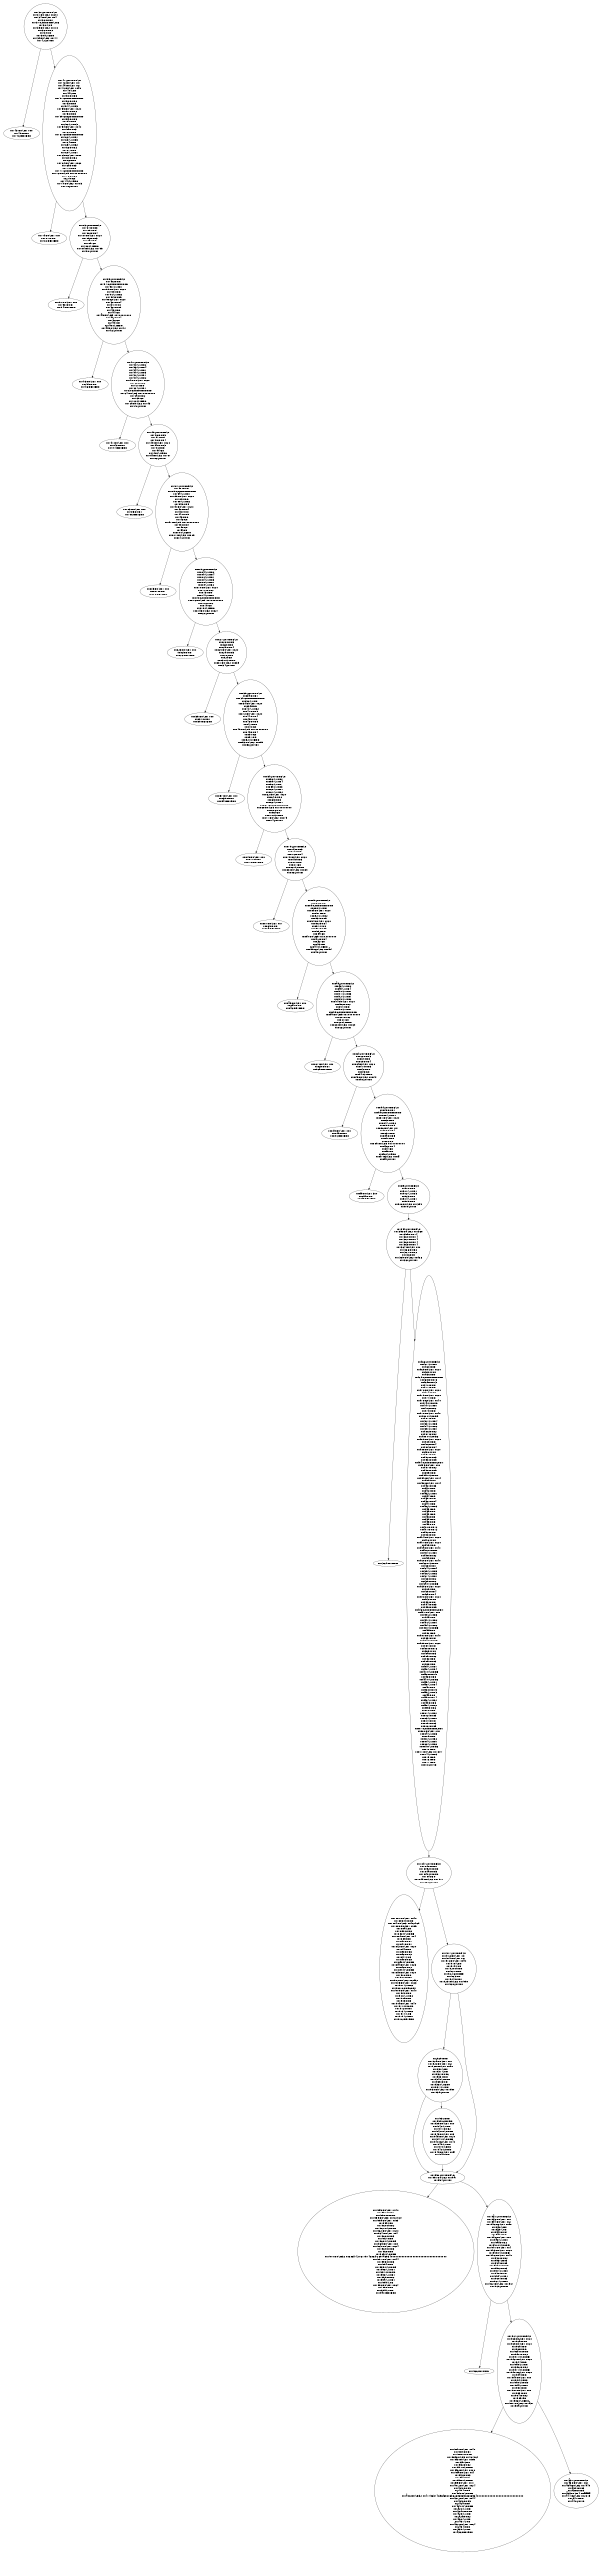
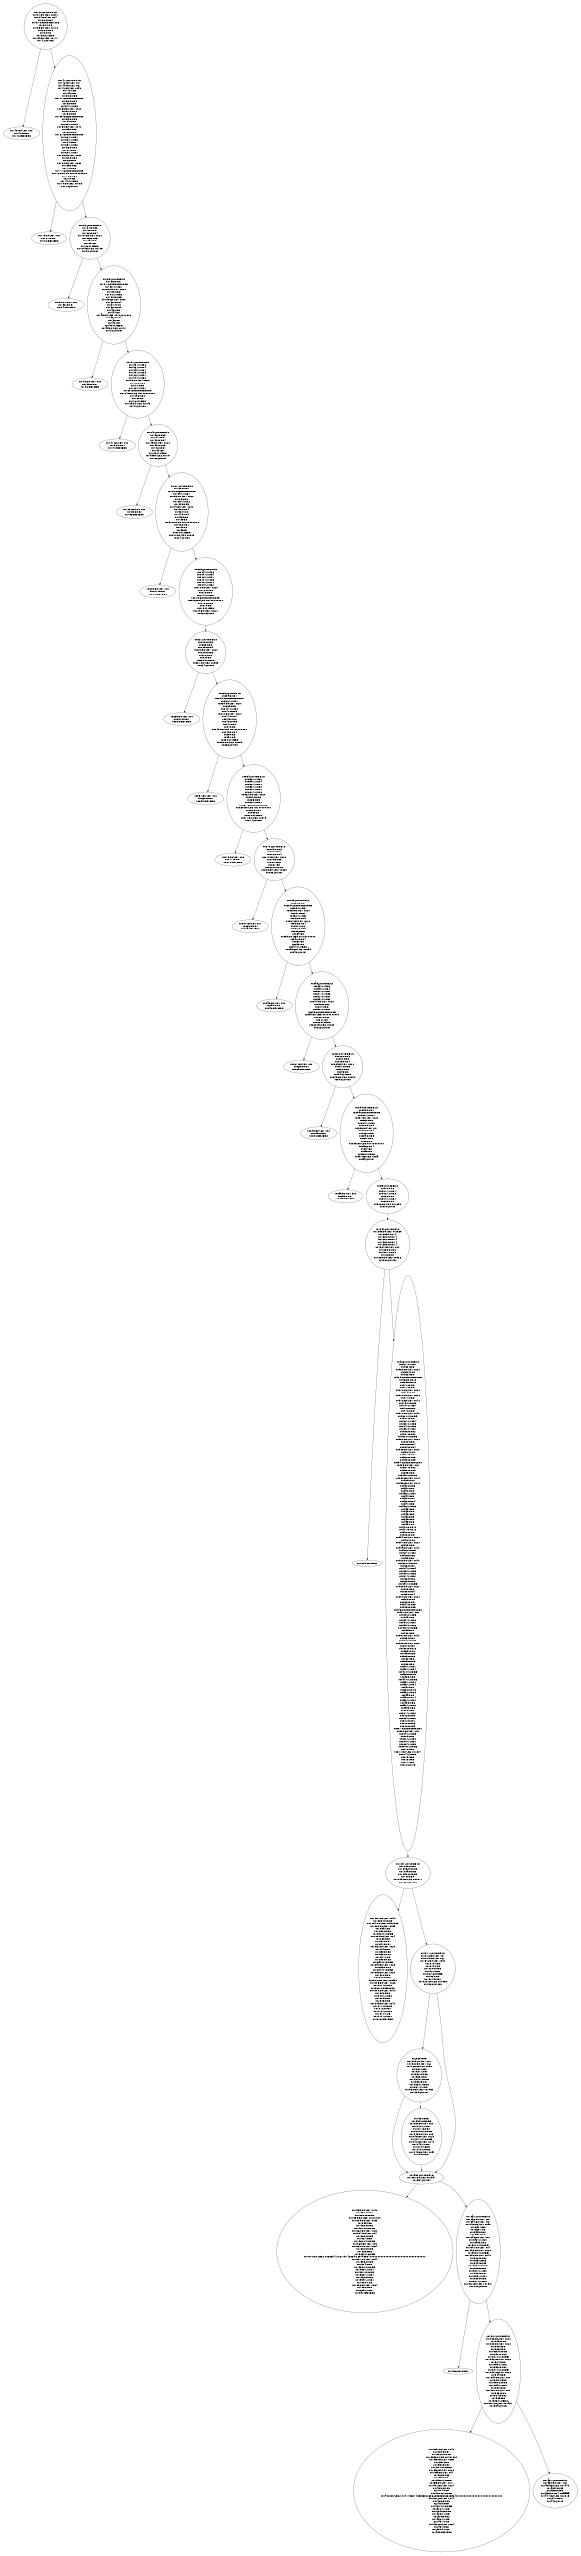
node "0x823:PUSH1 0x0 0x825:DUP1 0x826:REVERT": removed
